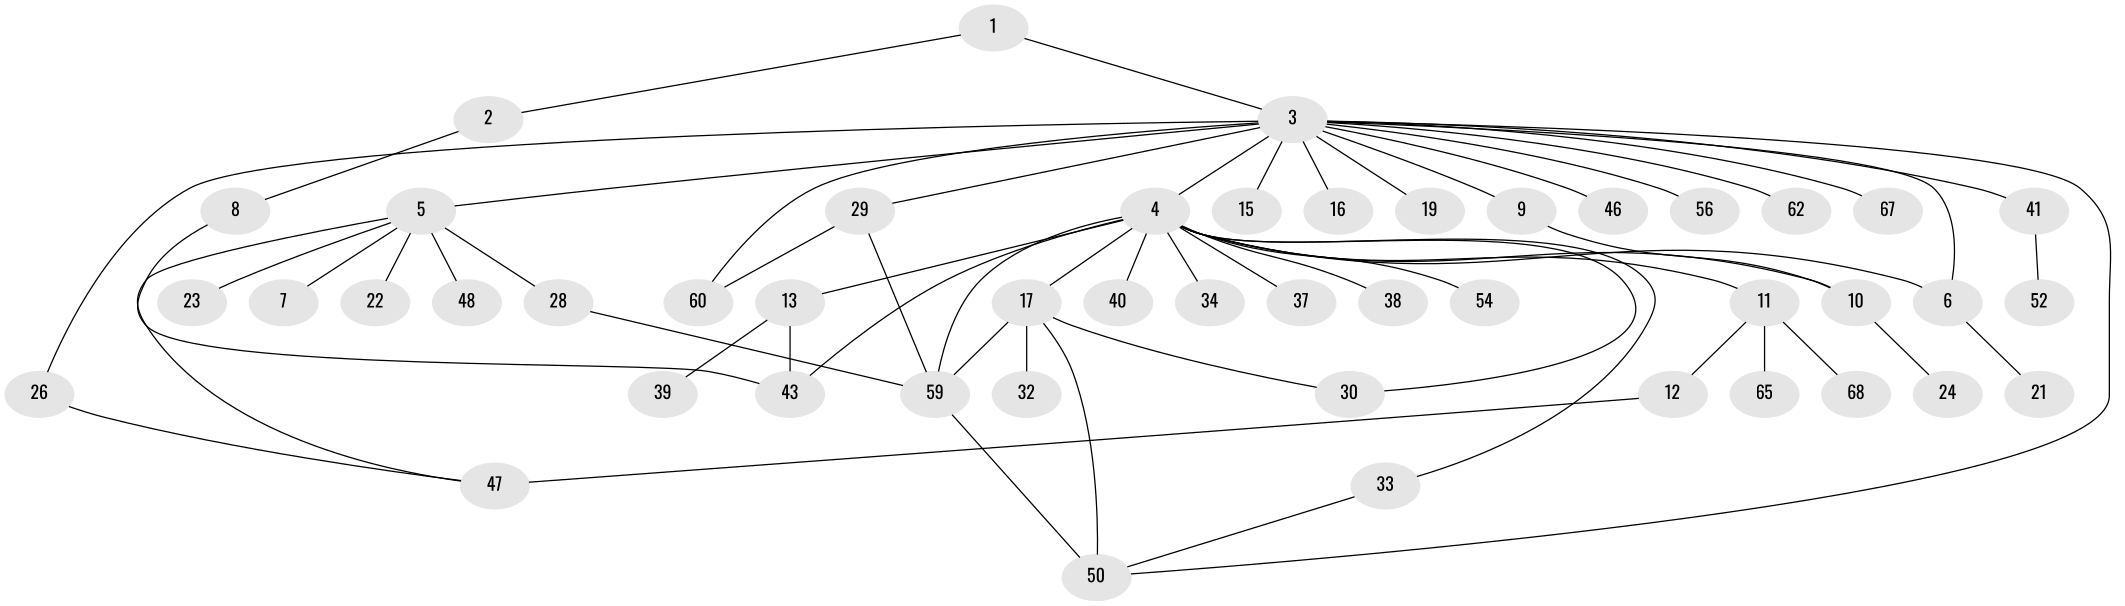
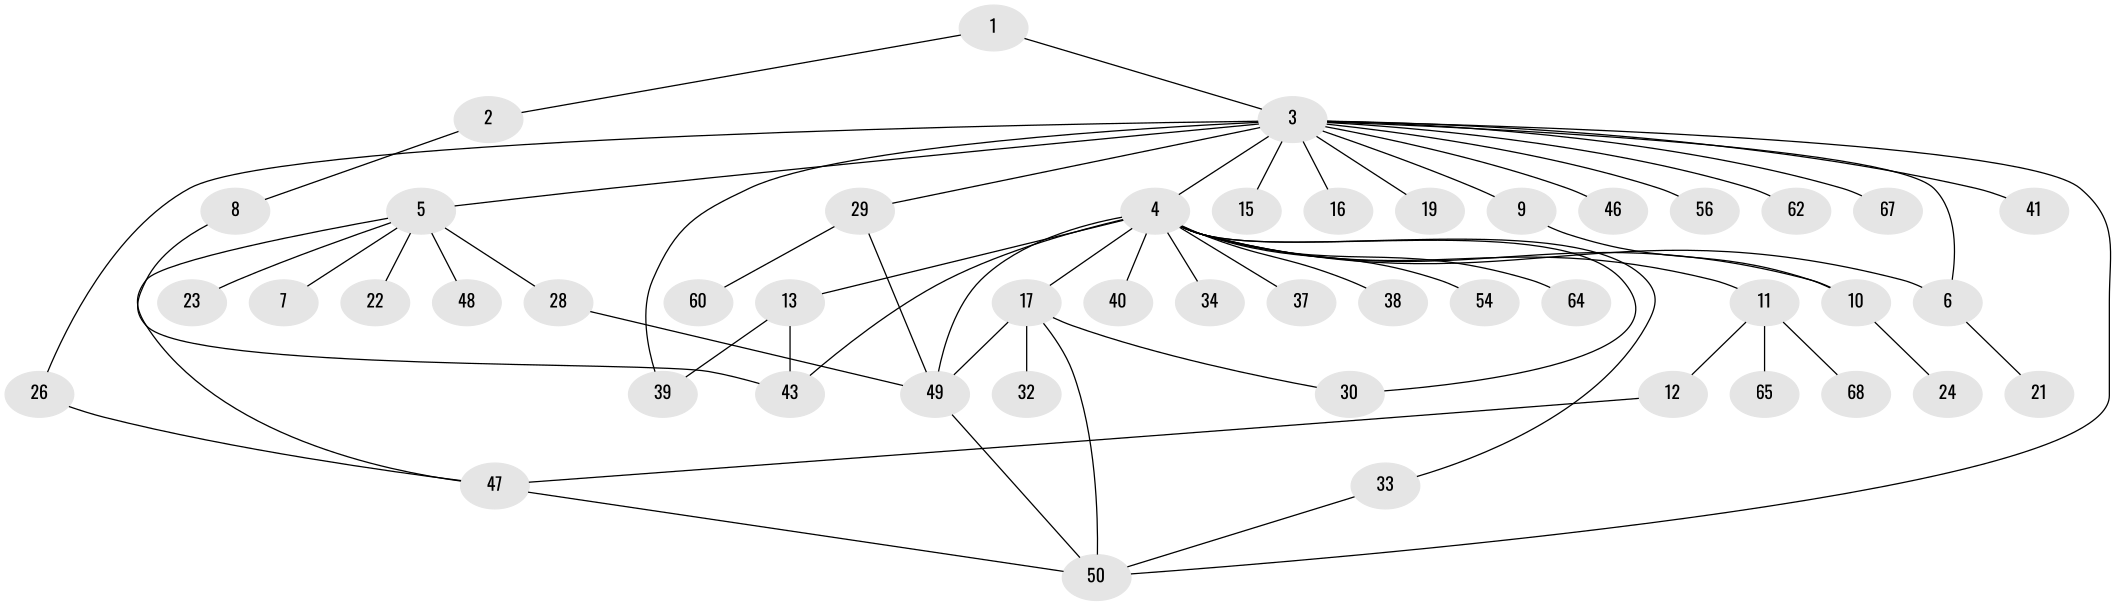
edge "3" -- "60": now "3" -- "39"
node "64": added
node "52": removed
node "59": label "59" -> "49"
edge "47" -- "50": added
